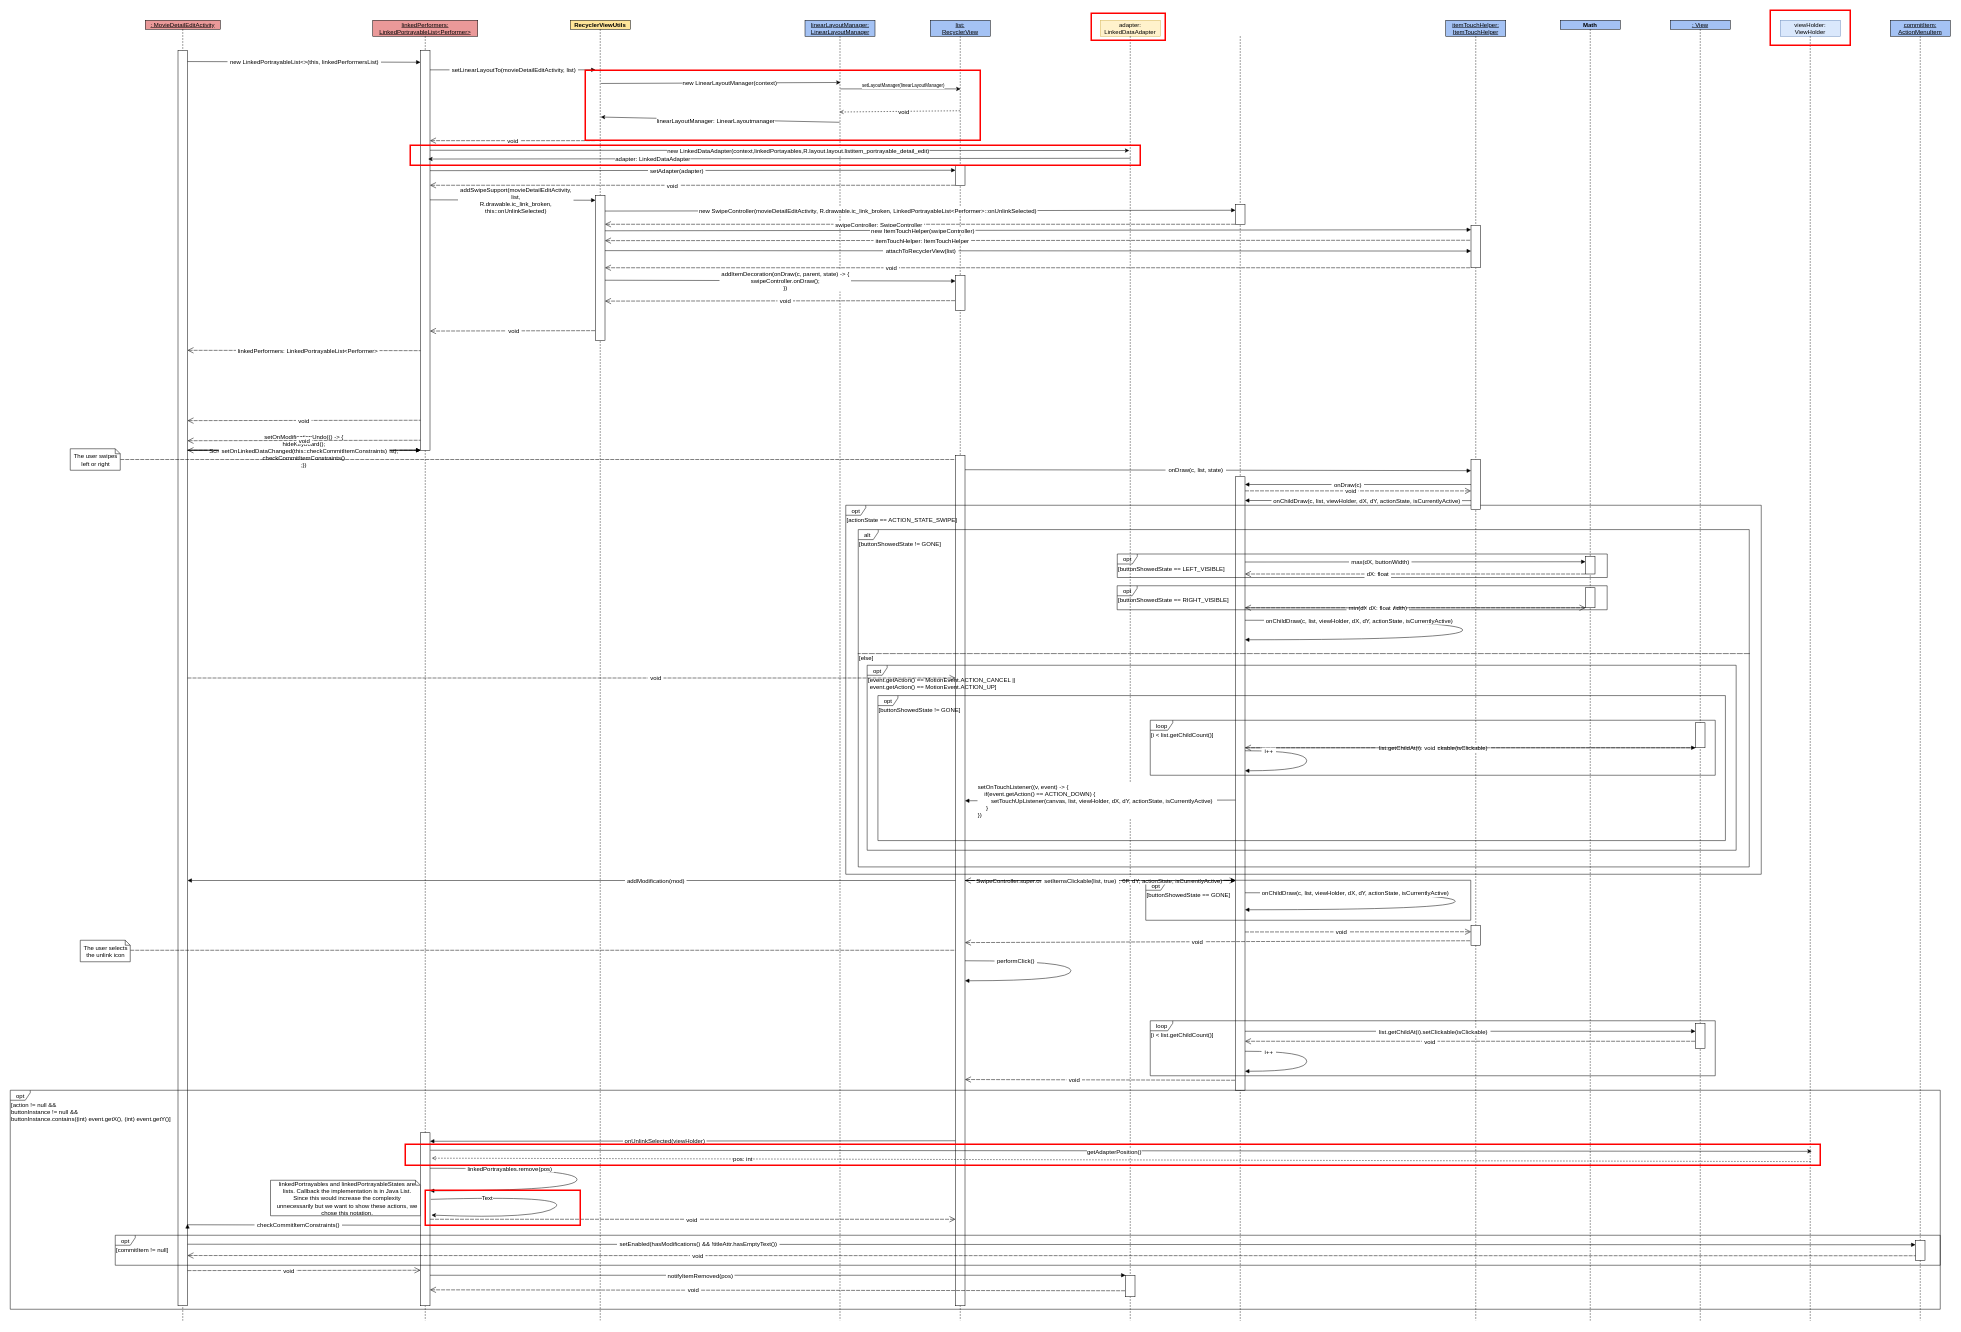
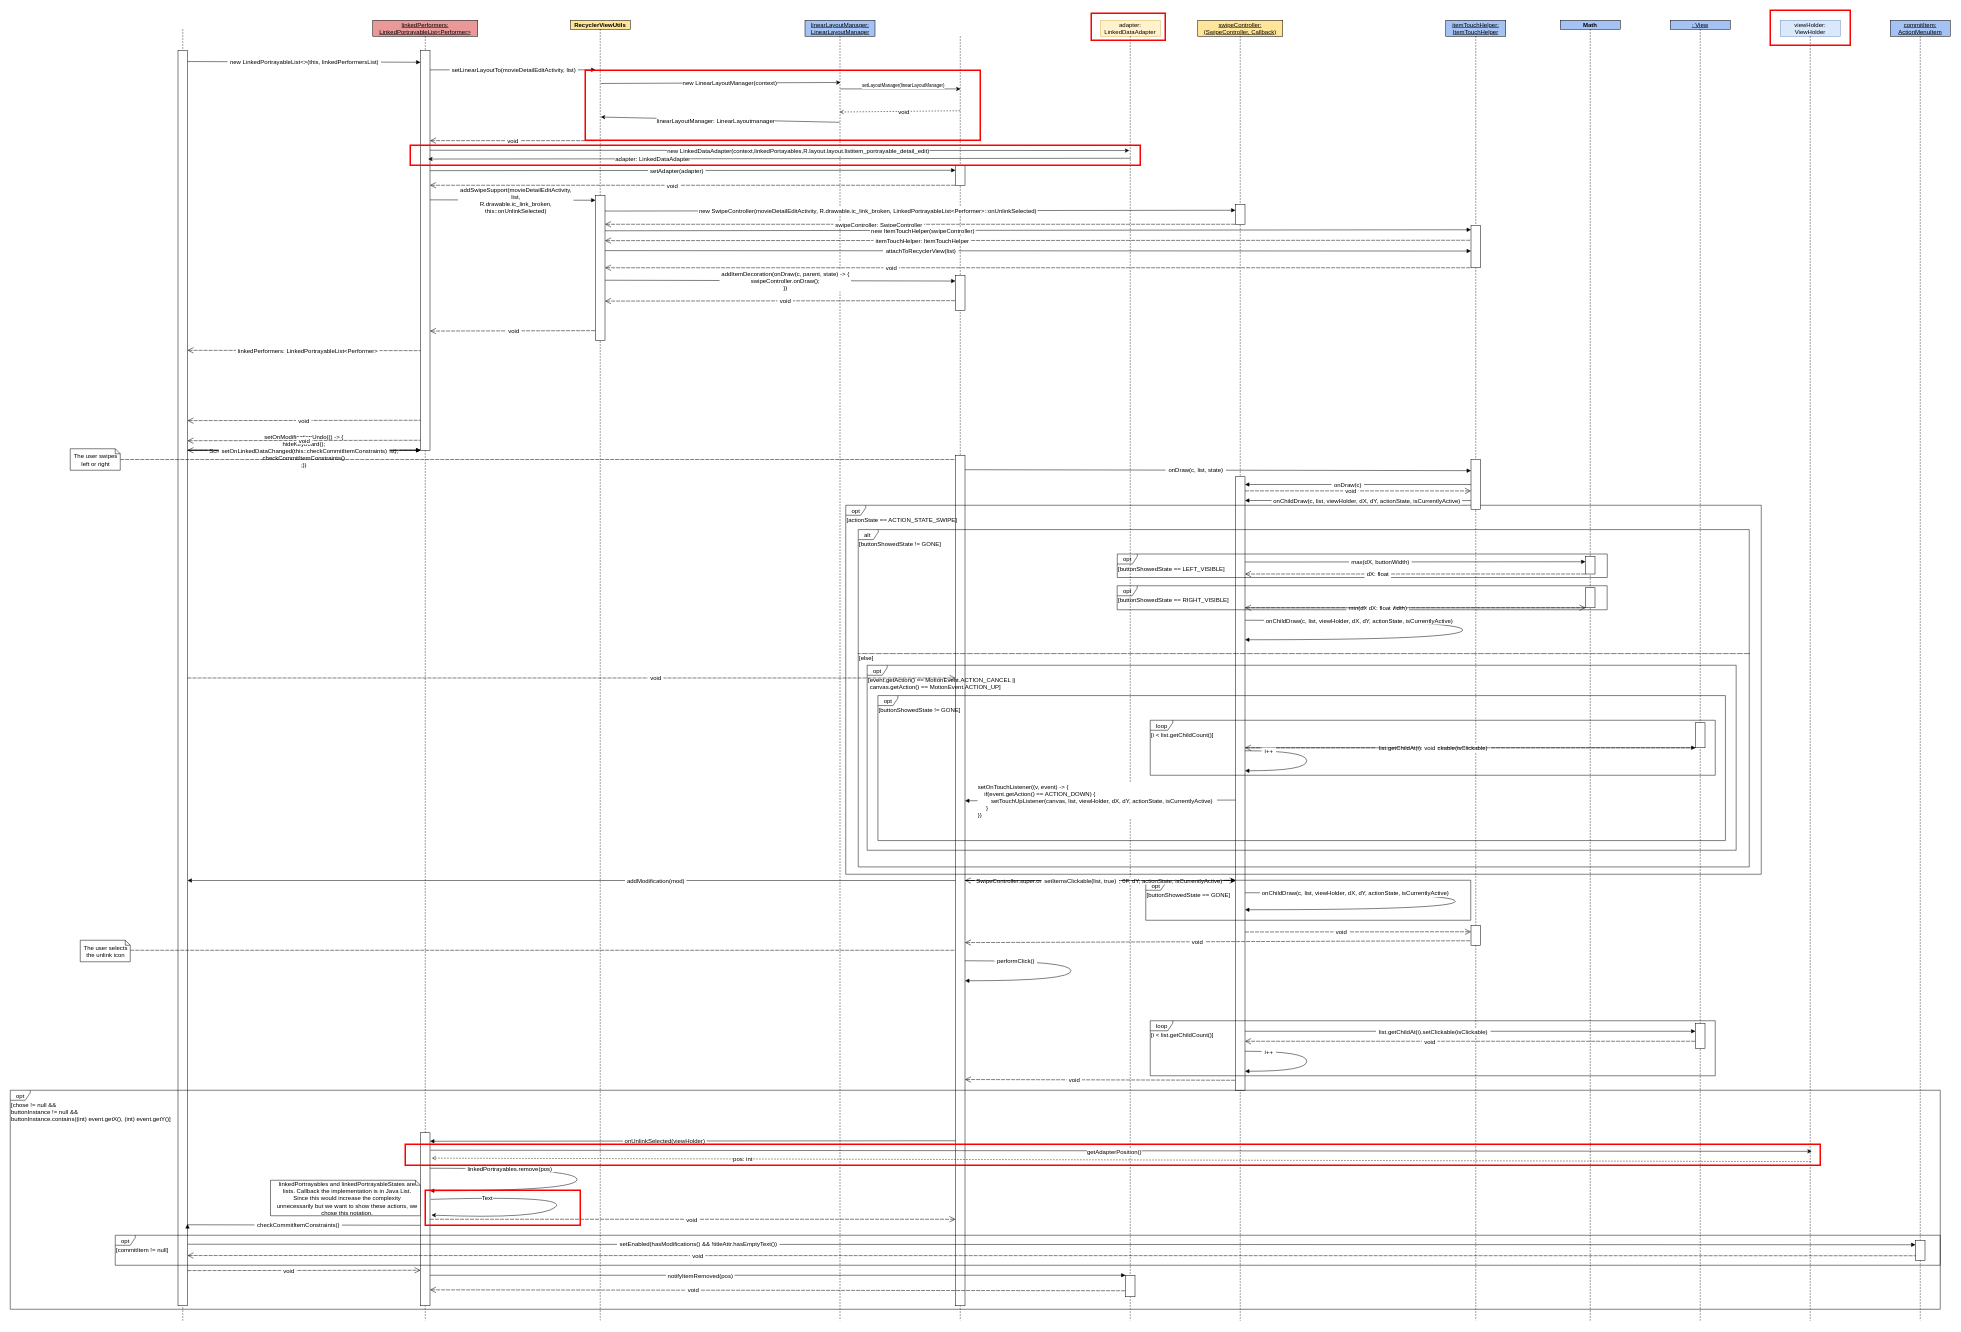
node ": MovieDetailEditActivity": removed
node "list: RecyclerView": removed
node "swipeController: (SwipeController, Callback)": added
node "[event.getAction() == MotionEvent.ACTION_CANCEL || event.getAction() == MotionEvent.ACTION_UP]": label "[event.getAction() == MotionEvent.ACTION_CANCEL || event.getAction() == MotionEvent.ACTION_UP]" -> "[event.getAction() == MotionEvent.ACTION_CANCEL || canvas.getAction() == MotionEvent.ACTION_UP]"
node "[action != null && buttonInstance != null && buttonInstance.contains((int) event.getX(), (int) event.getY()]": label "[action != null && buttonInstance != null && buttonInstance.contains((int) event.getX(), (int) event.getY()]" -> "[chose != null && buttonInstance != null && buttonInstance.contains((int) event.getX(), (int) event.getY()]"
